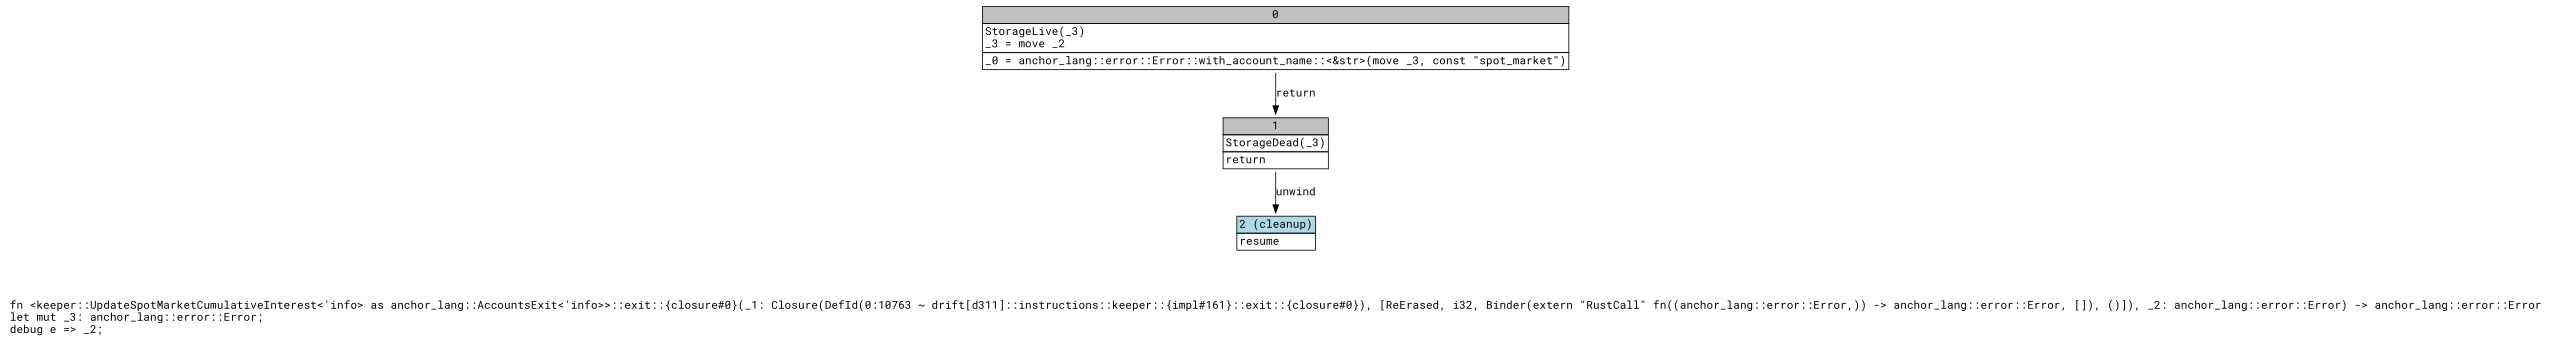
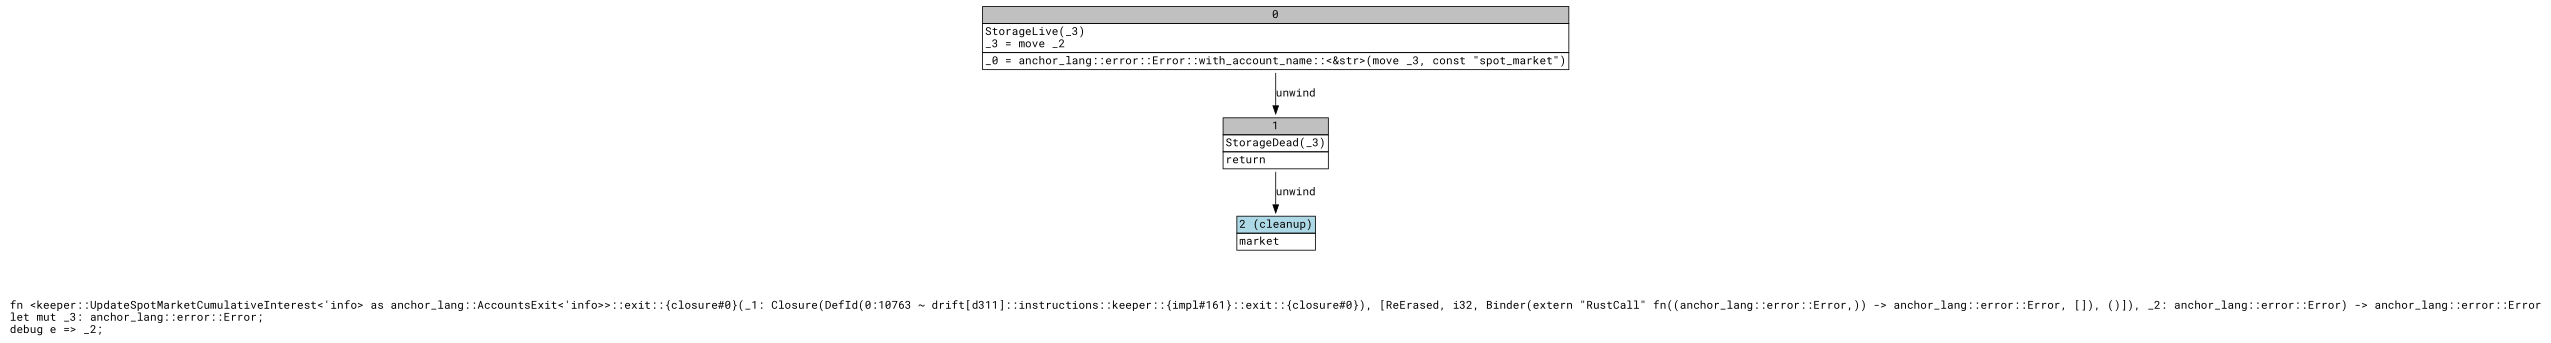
edge "0" -> "1": label "return" -> "unwind"
node "2 (cleanup)": text "resume" -> "market"
